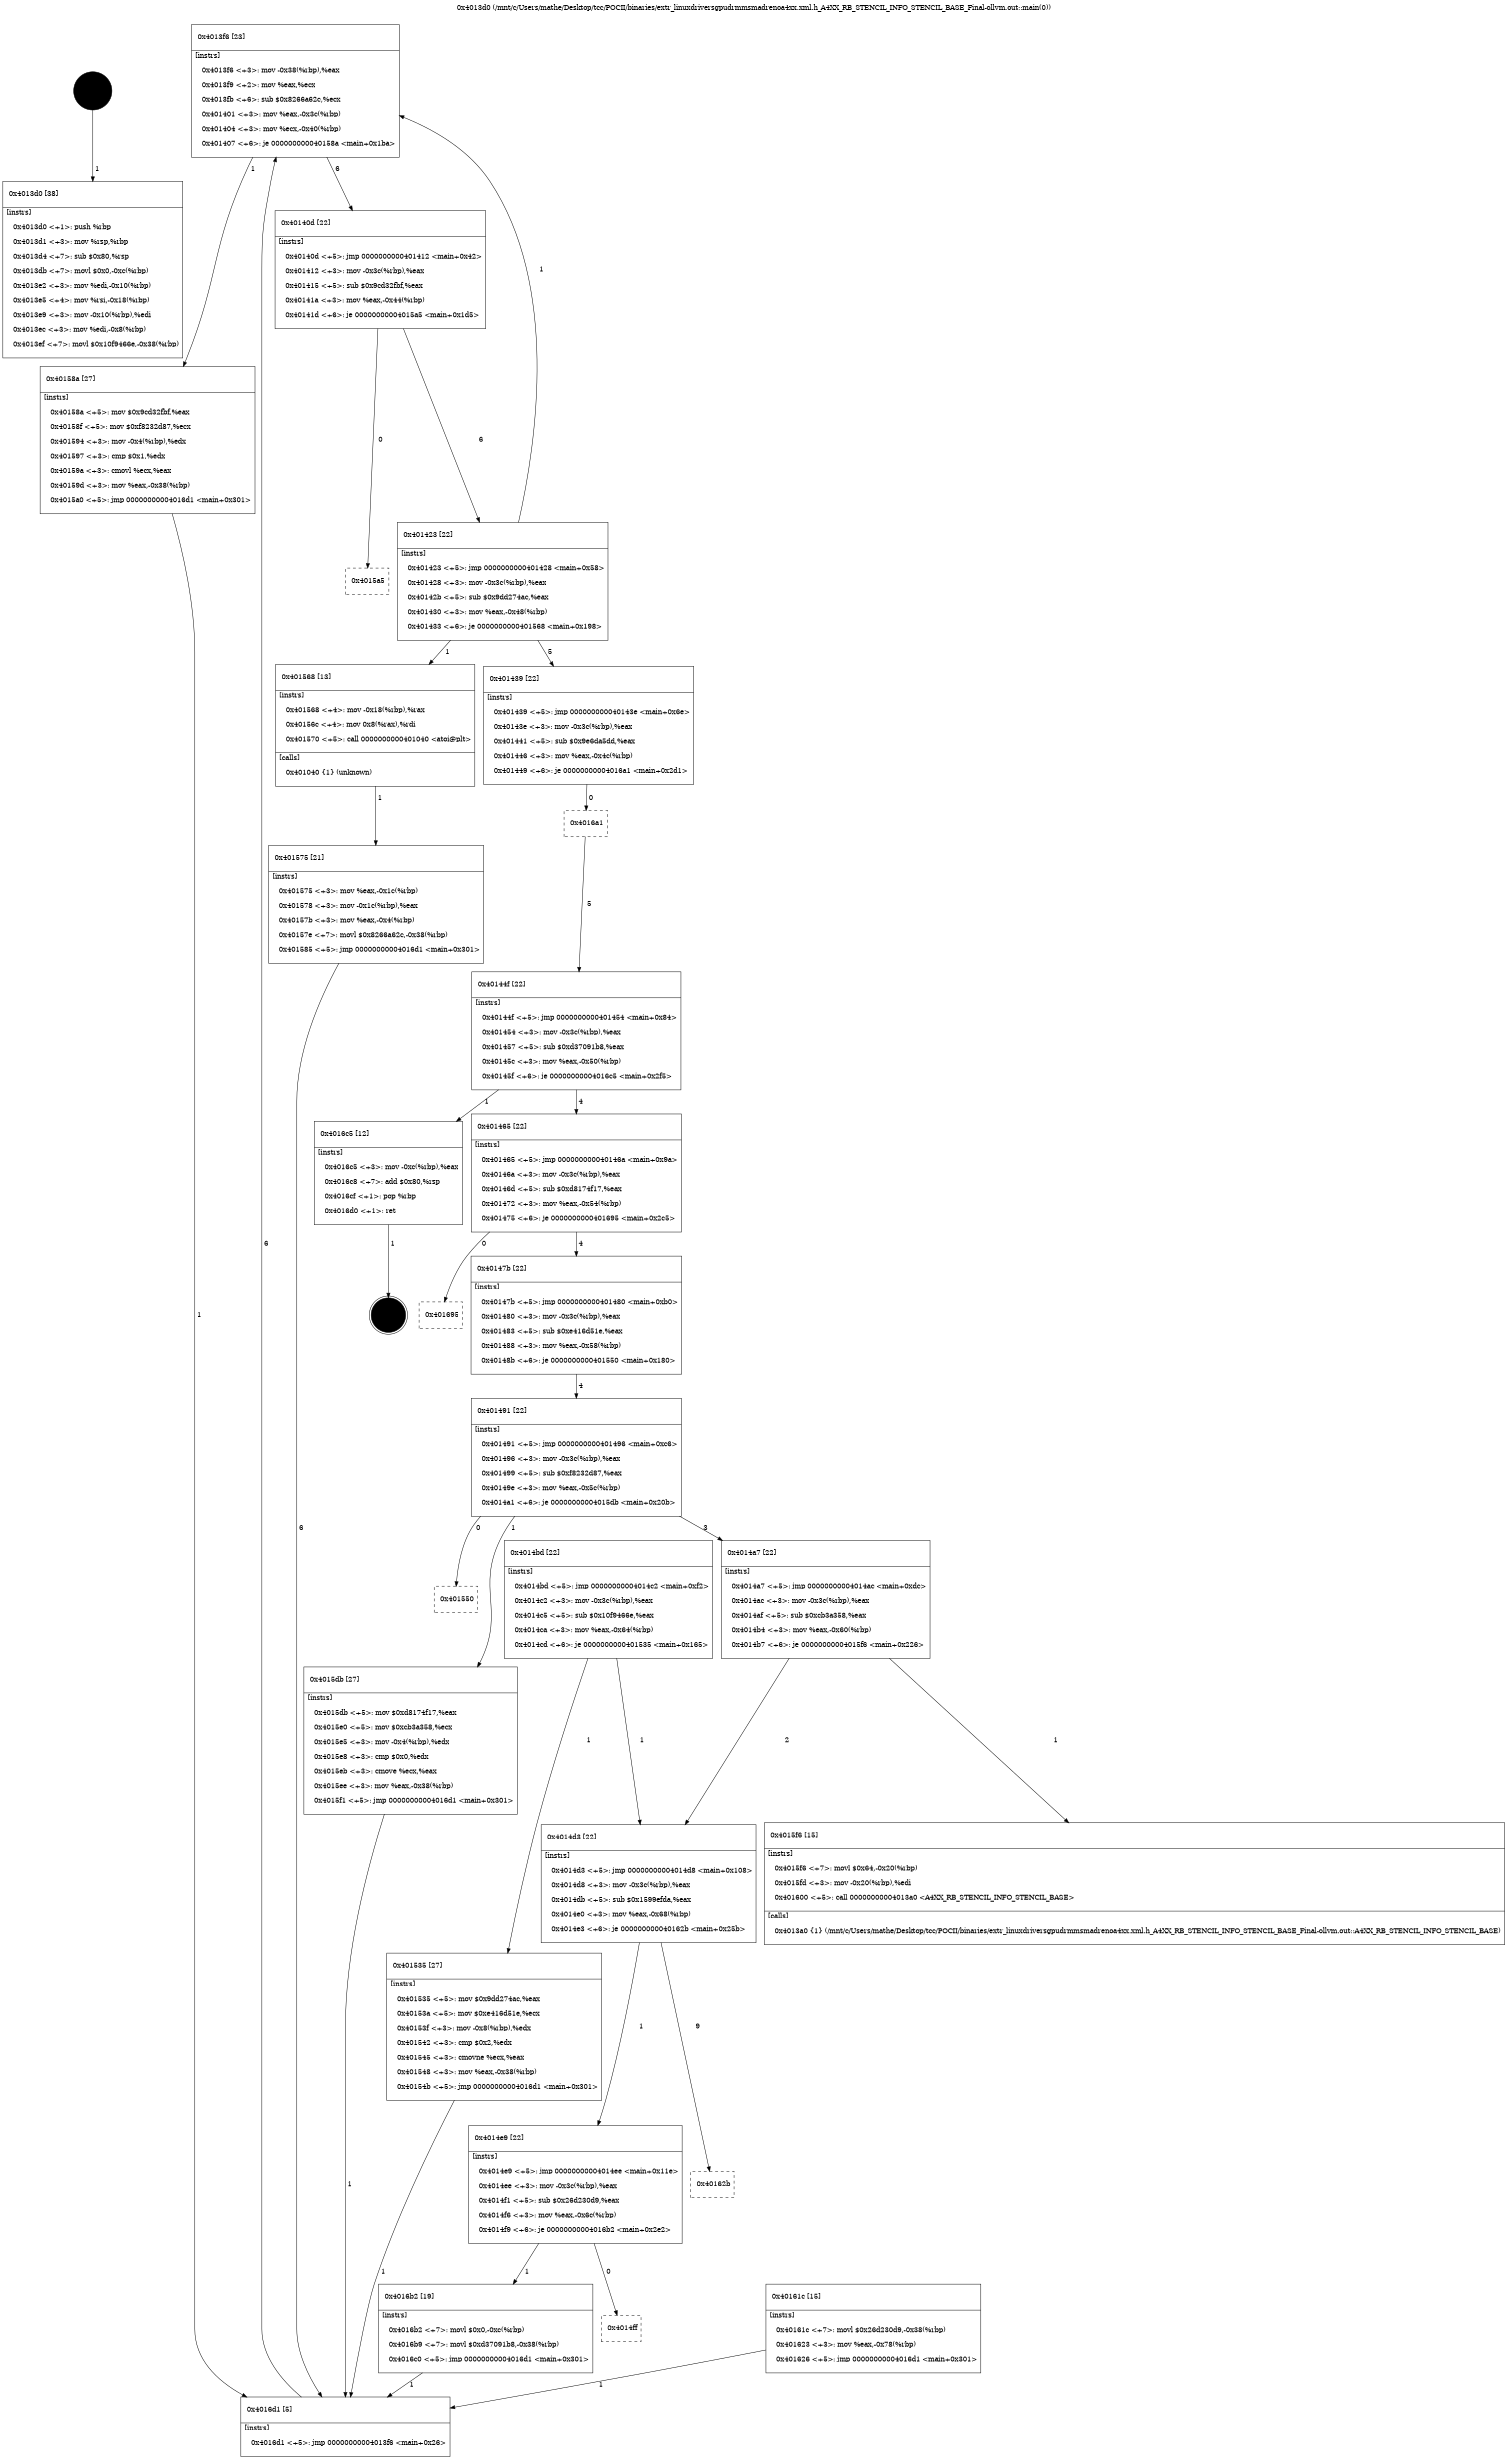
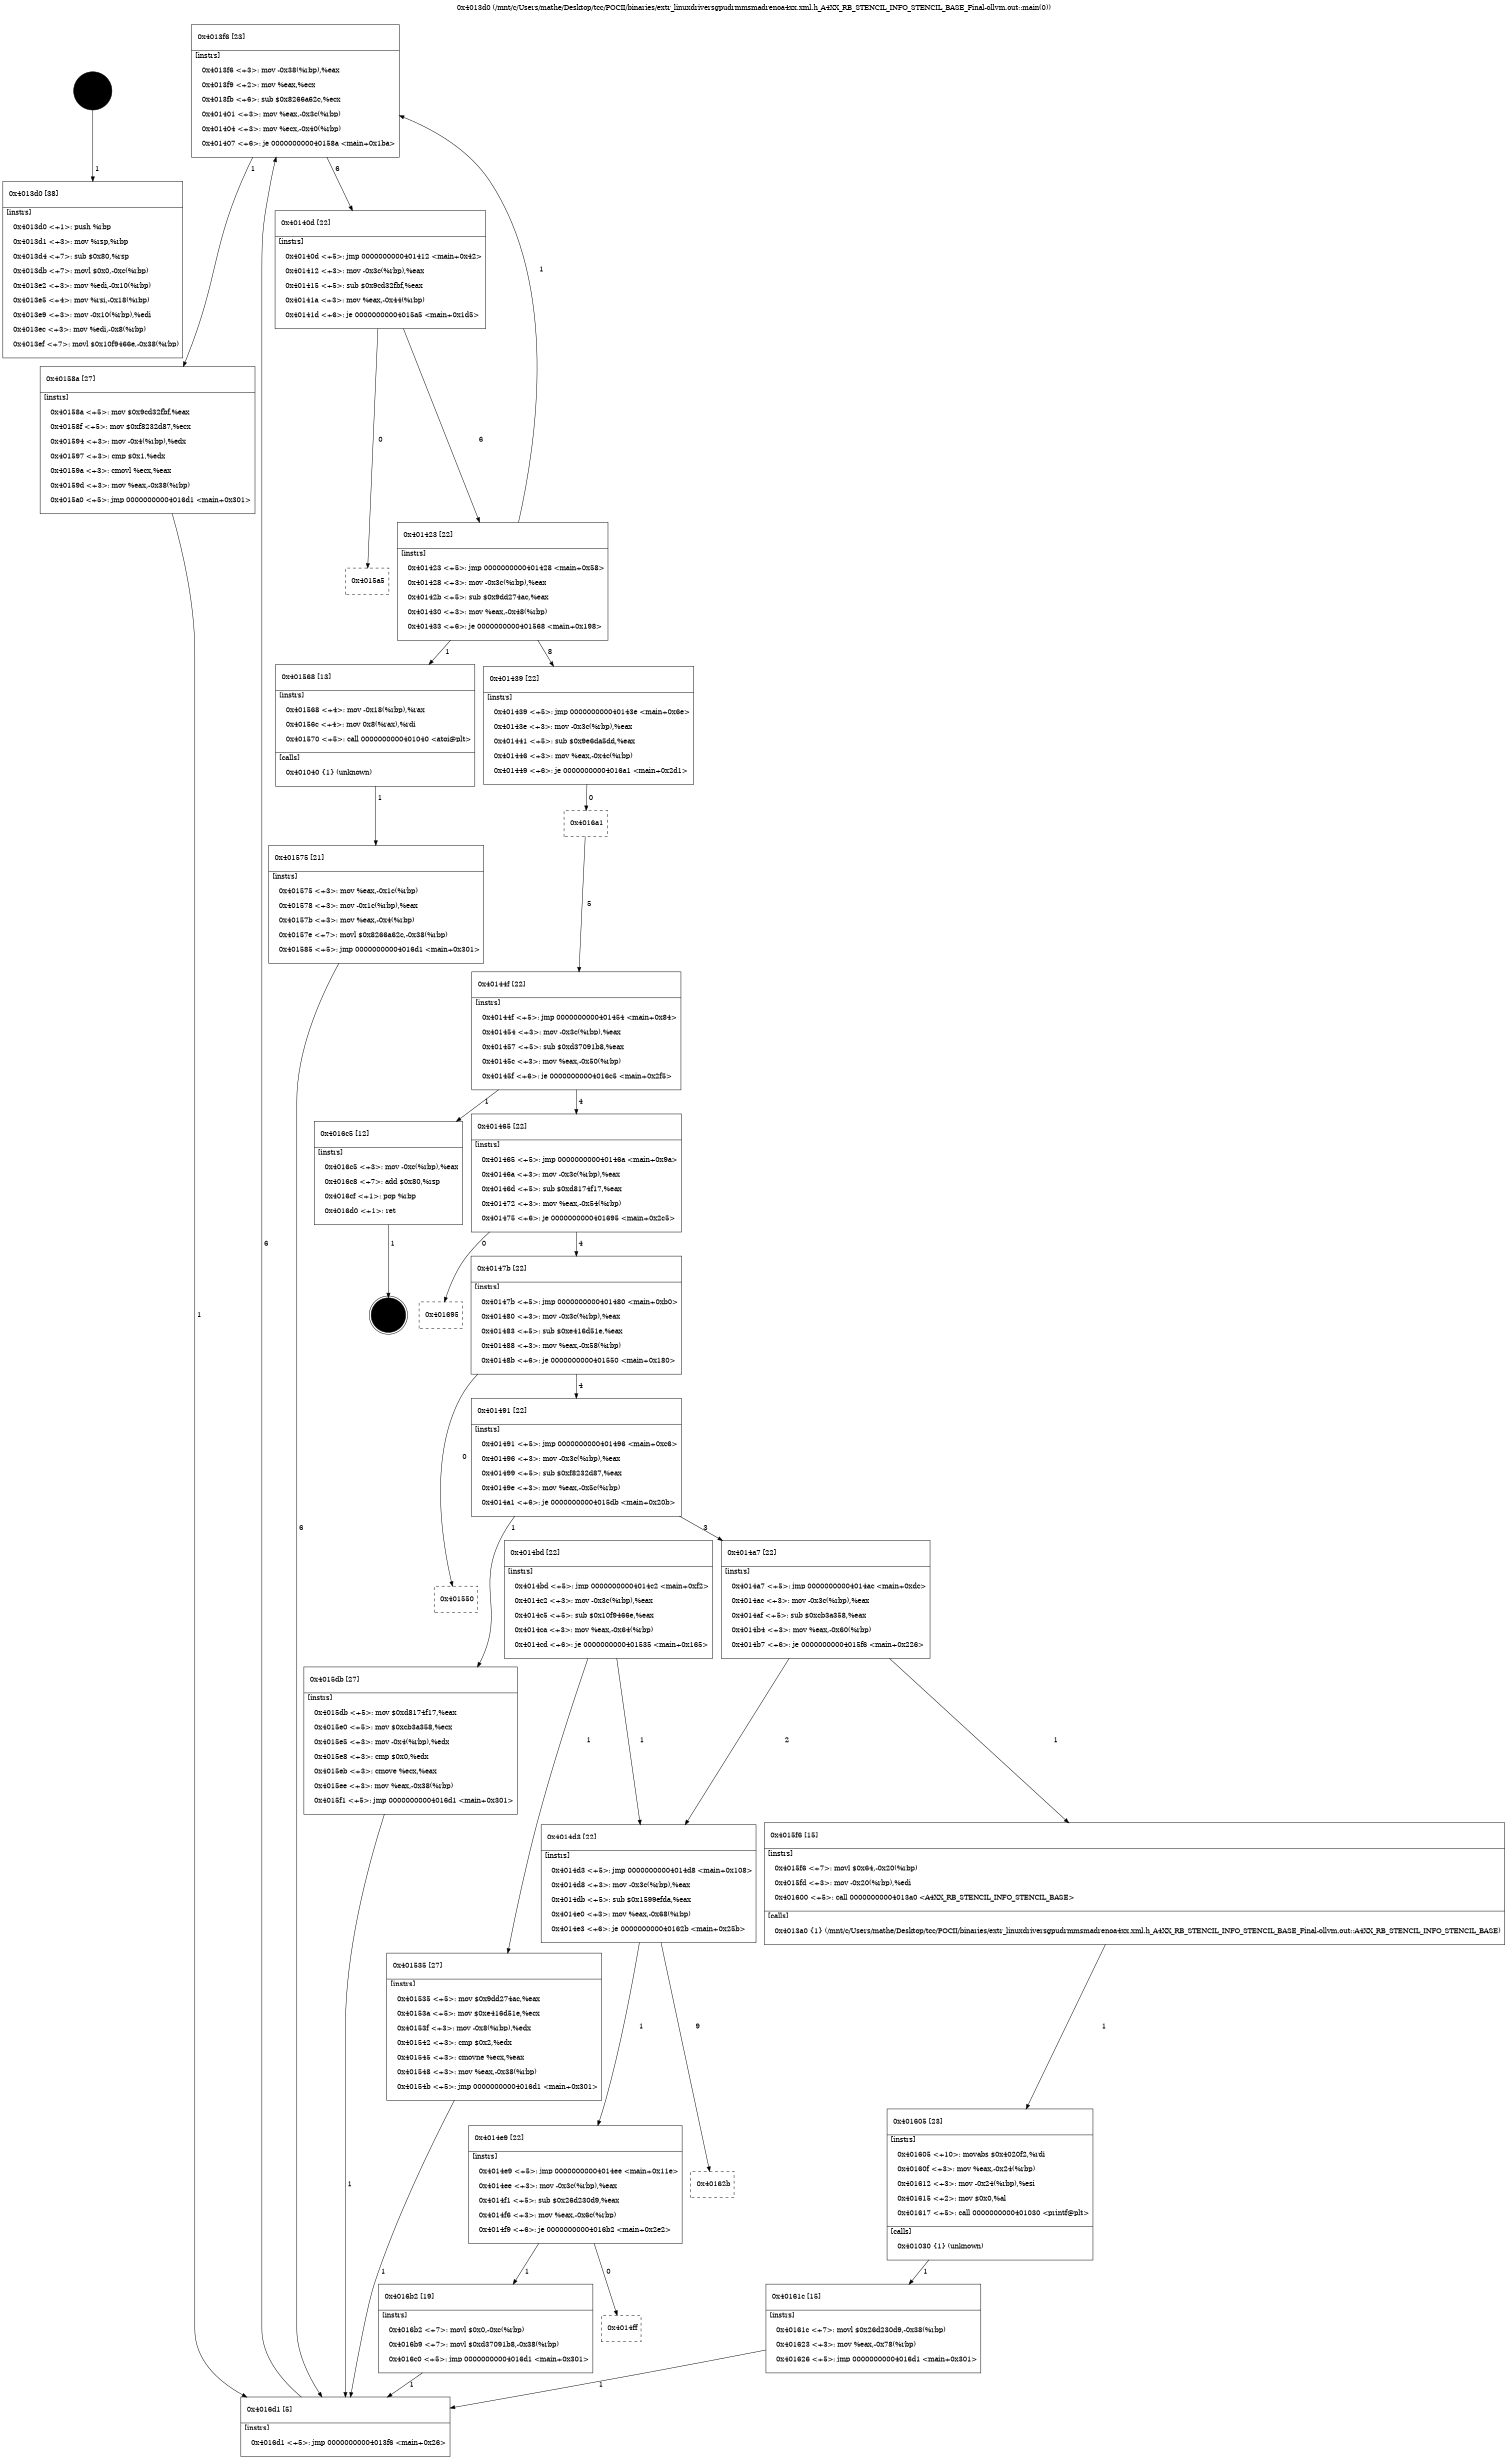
edge "0x401423 [22]" -> "0x401439 [22]": label " 5" -> " 8"
edge "0x401491 [22]" -> "0x401550": now "0x40147b [22]" -> "0x401550"
node "0x401605 [23]": added
